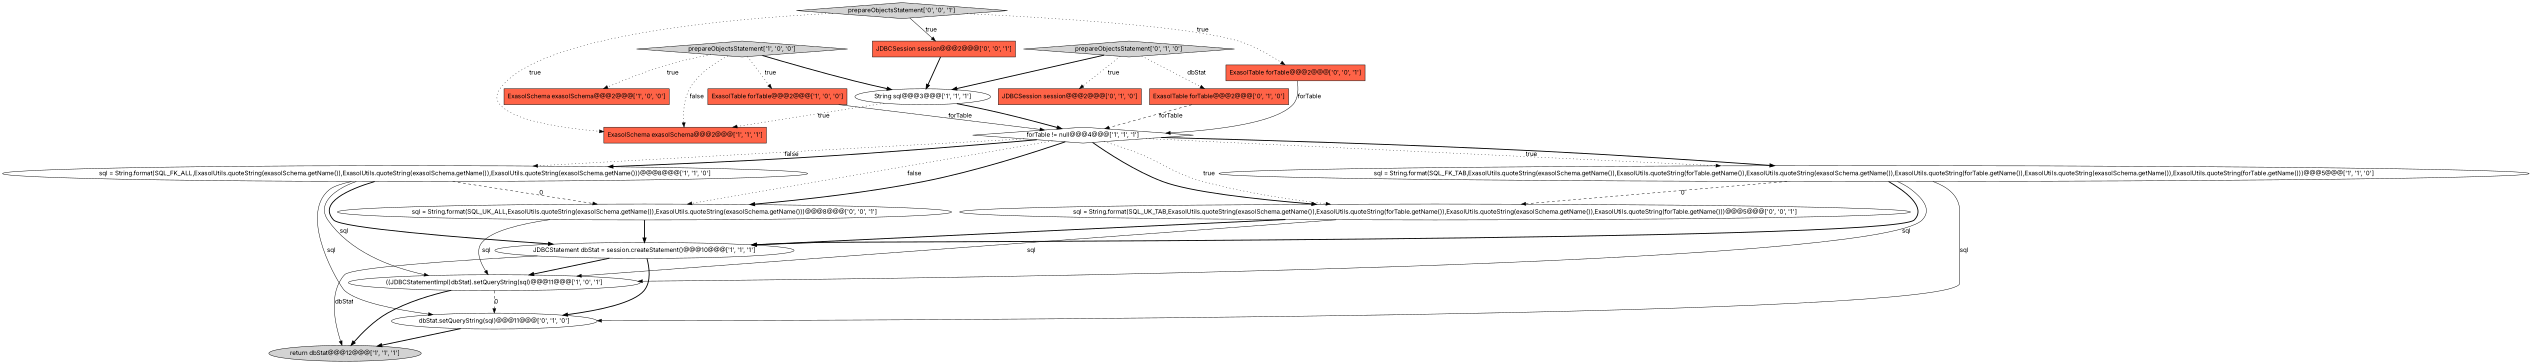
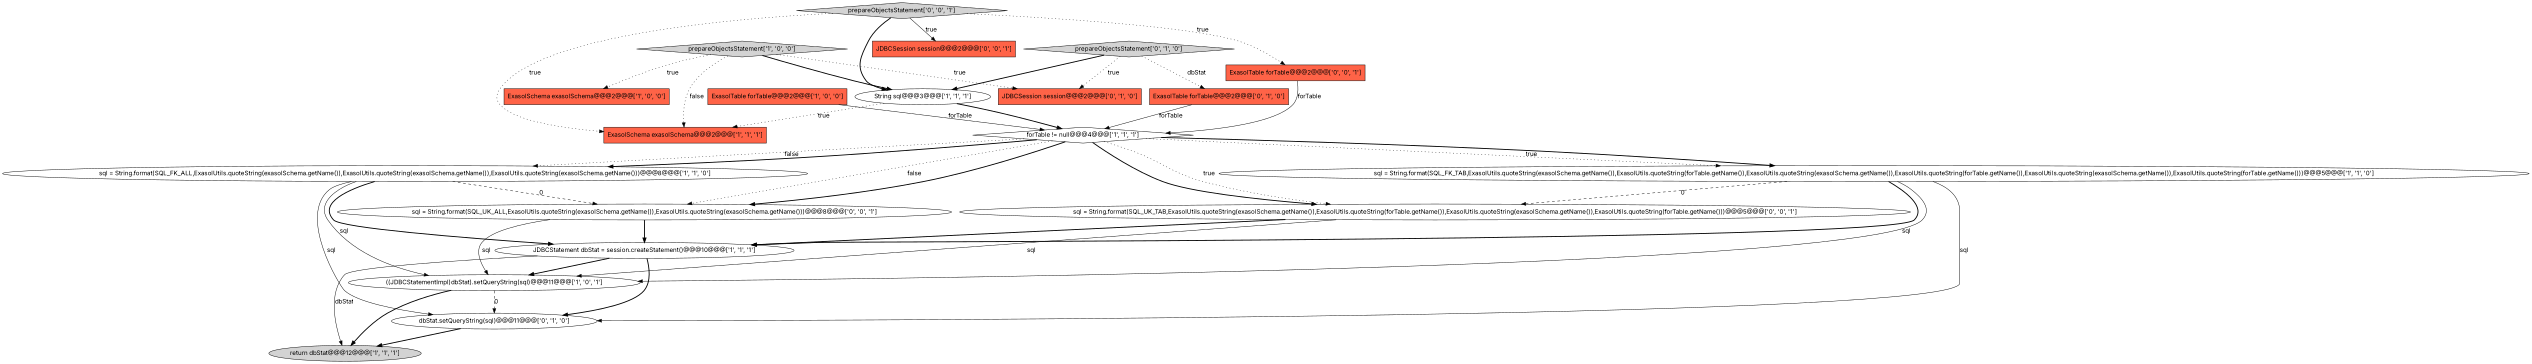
edge "prepareObjectsStatement['1', '0', '0']" -> "ExasolTable forTable@@@2@@@['1', '0', '0']": now "prepareObjectsStatement['1', '0', '0']" -> "JDBCSession session@@@2@@@['0', '1', '0']"
edge "JDBCSession session@@@2@@@['0', '0', '1']" -> "String sql@@@3@@@['1', '1', '1']": now "prepareObjectsStatement['0', '0', '1']" -> "String sql@@@3@@@['1', '1', '1']"
edge "ExasolTable forTable@@@2@@@['0', '1', '0']" -> "forTable != null@@@4@@@['1', '1', '1']": style dashed -> solid
